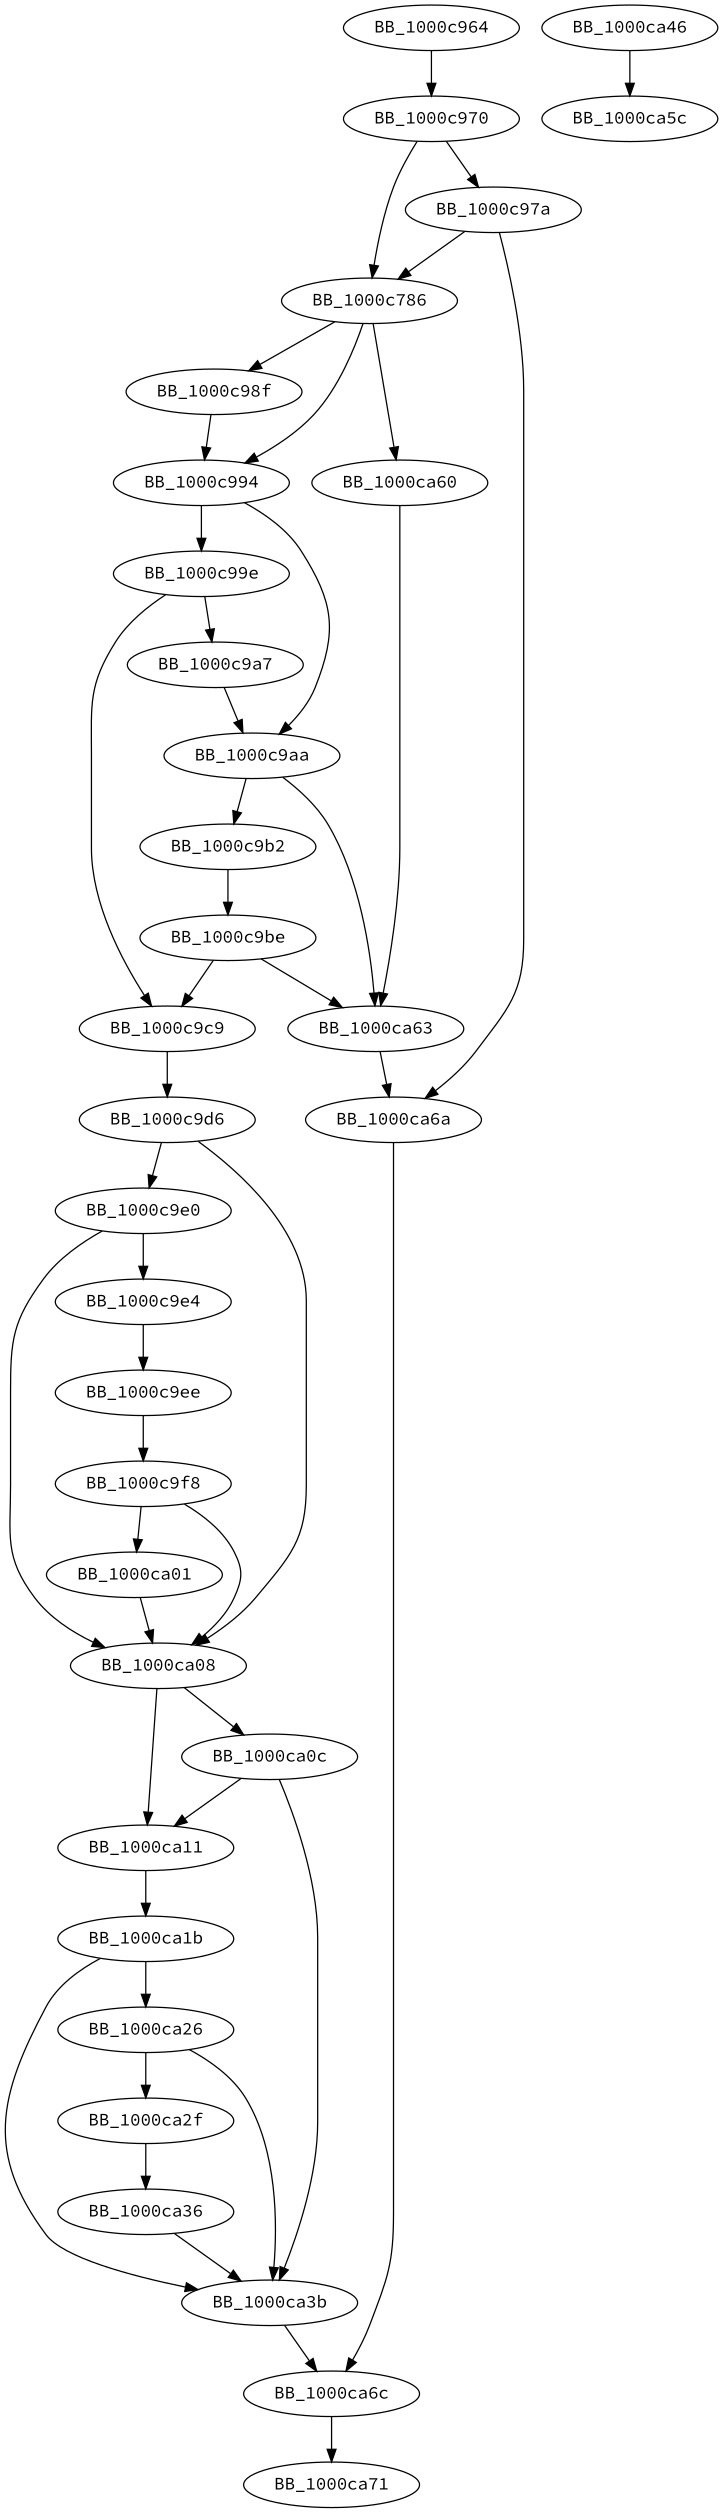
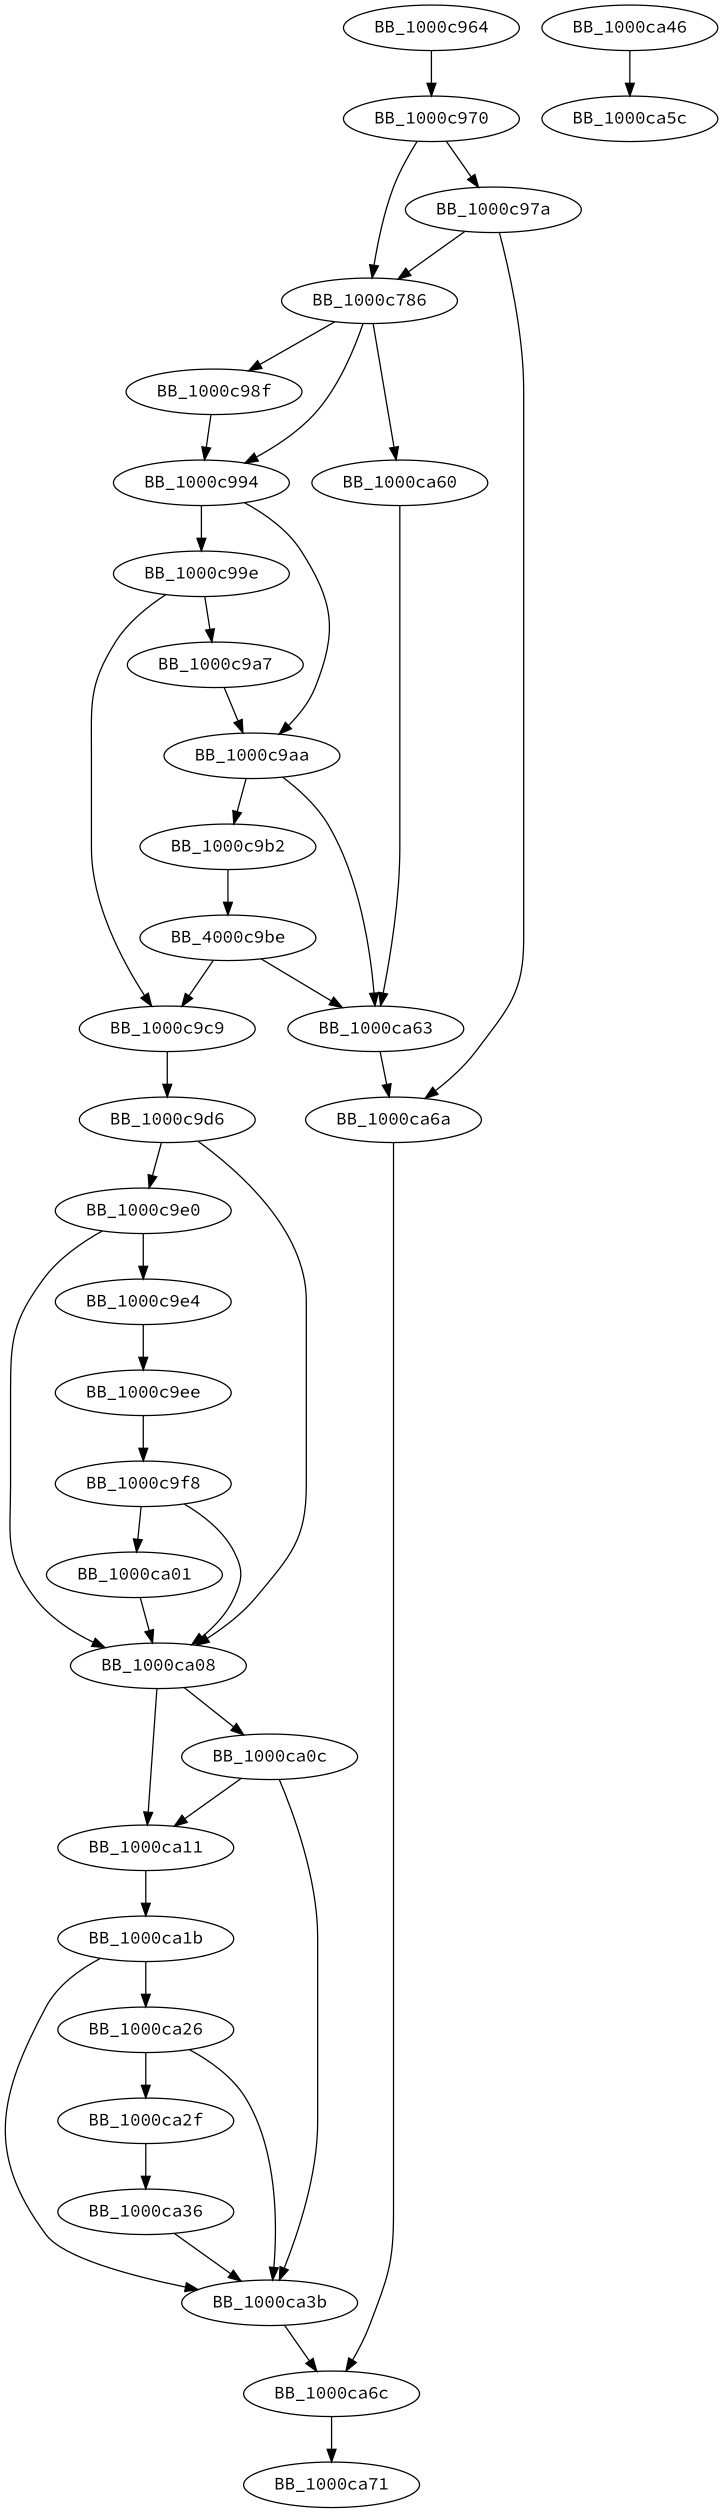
node "BB_1000c9be": label "BB_1000c9be" -> "BB_4000c9be"
